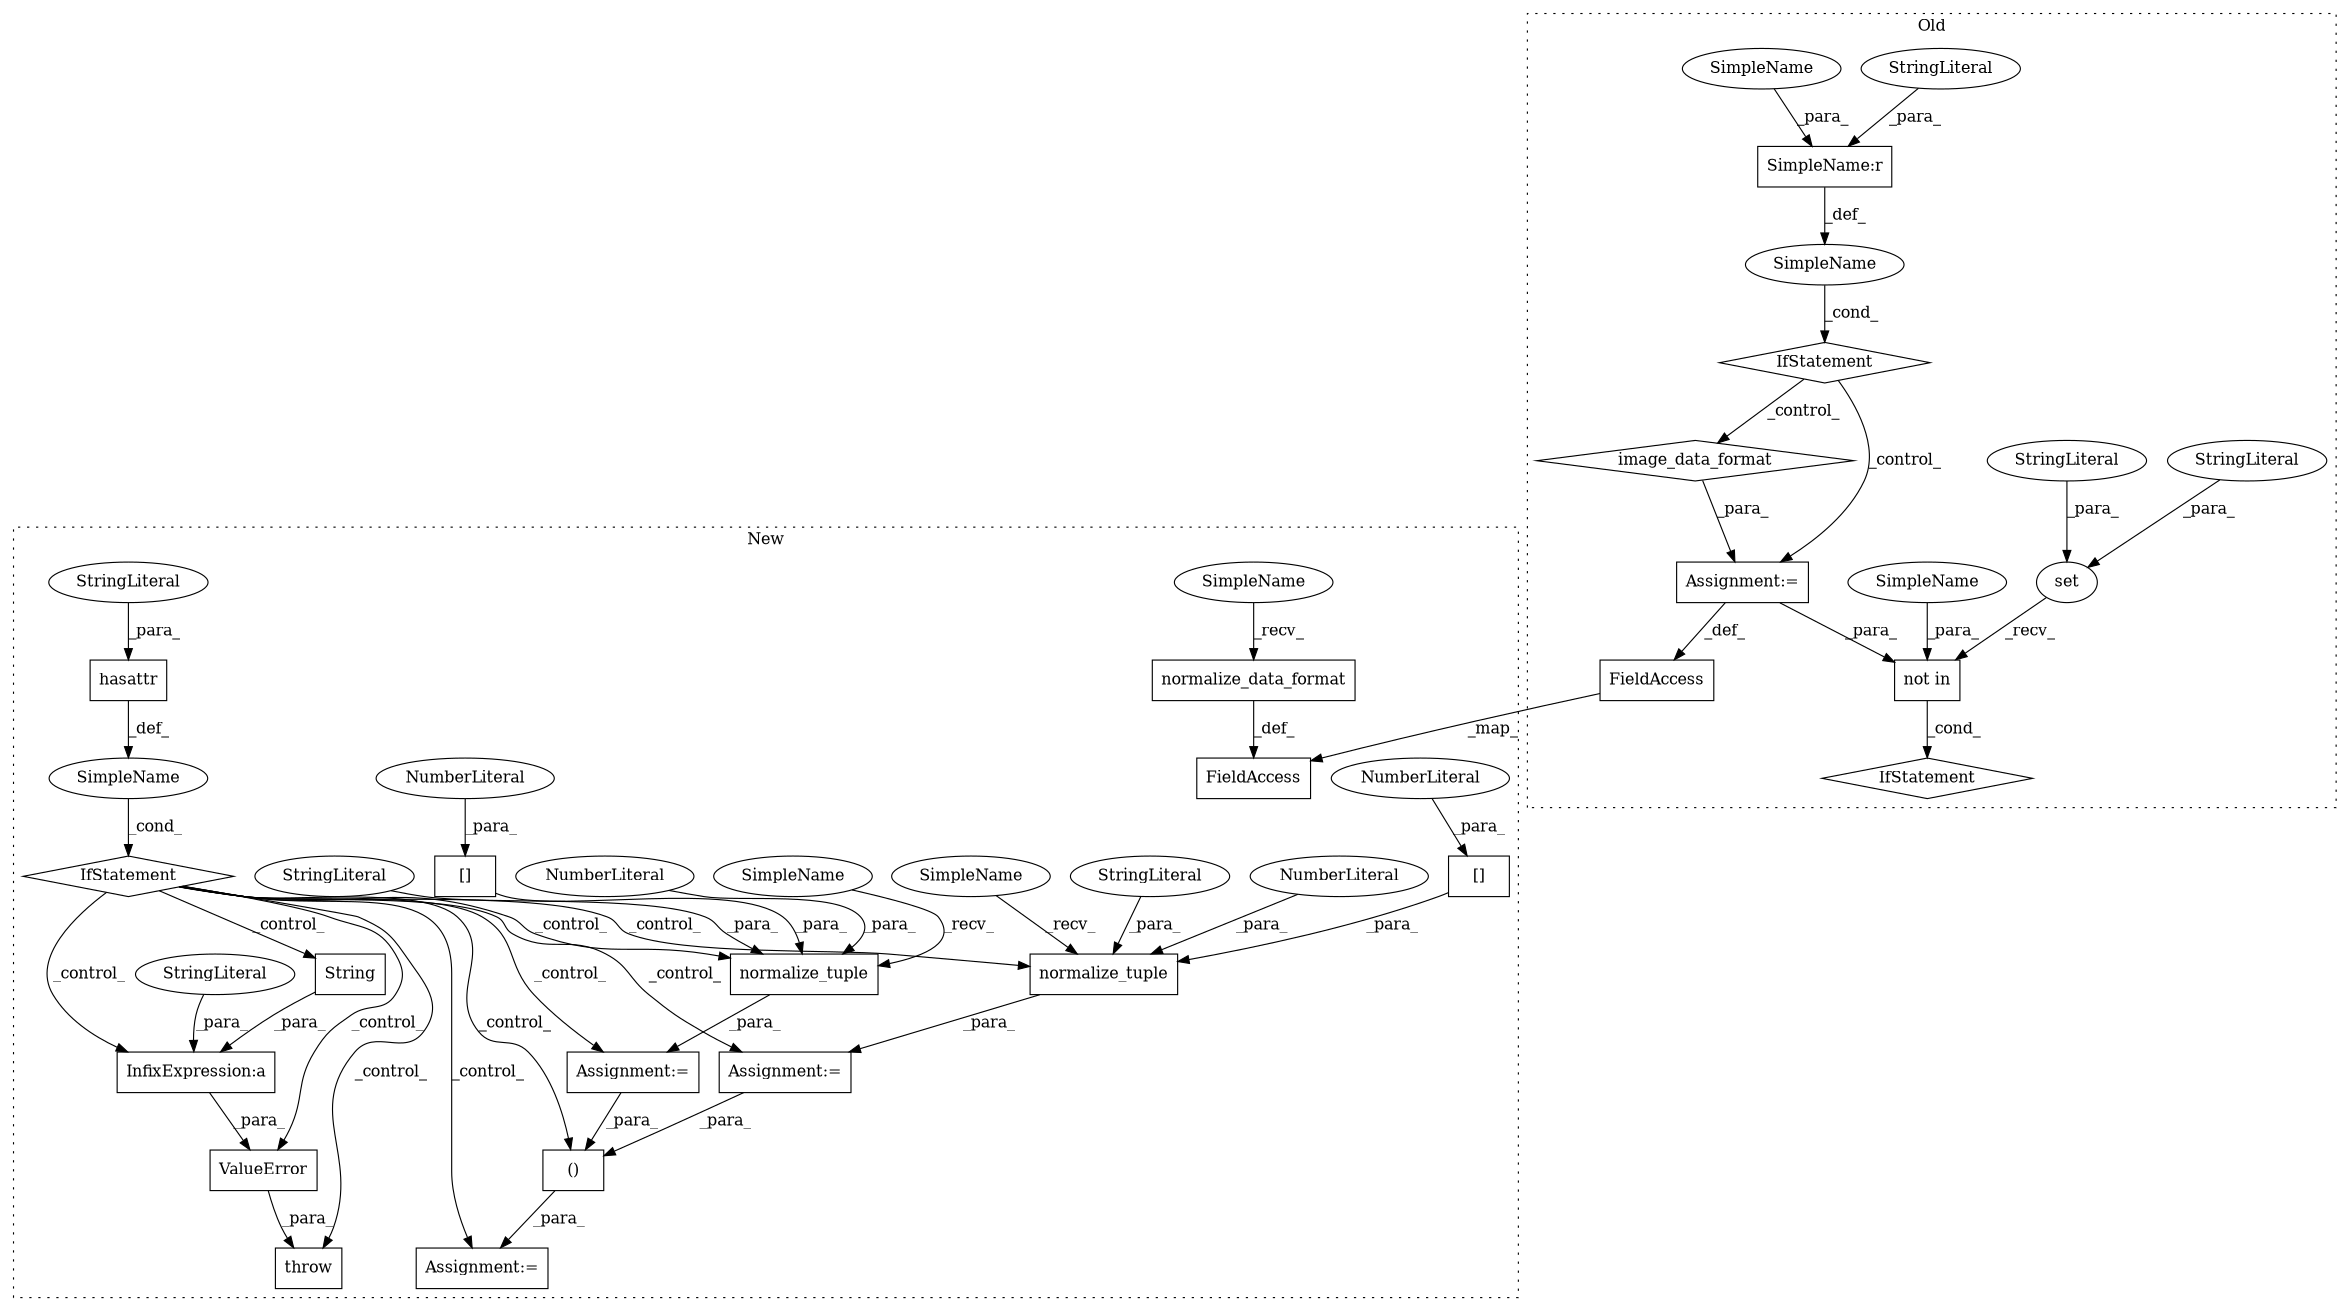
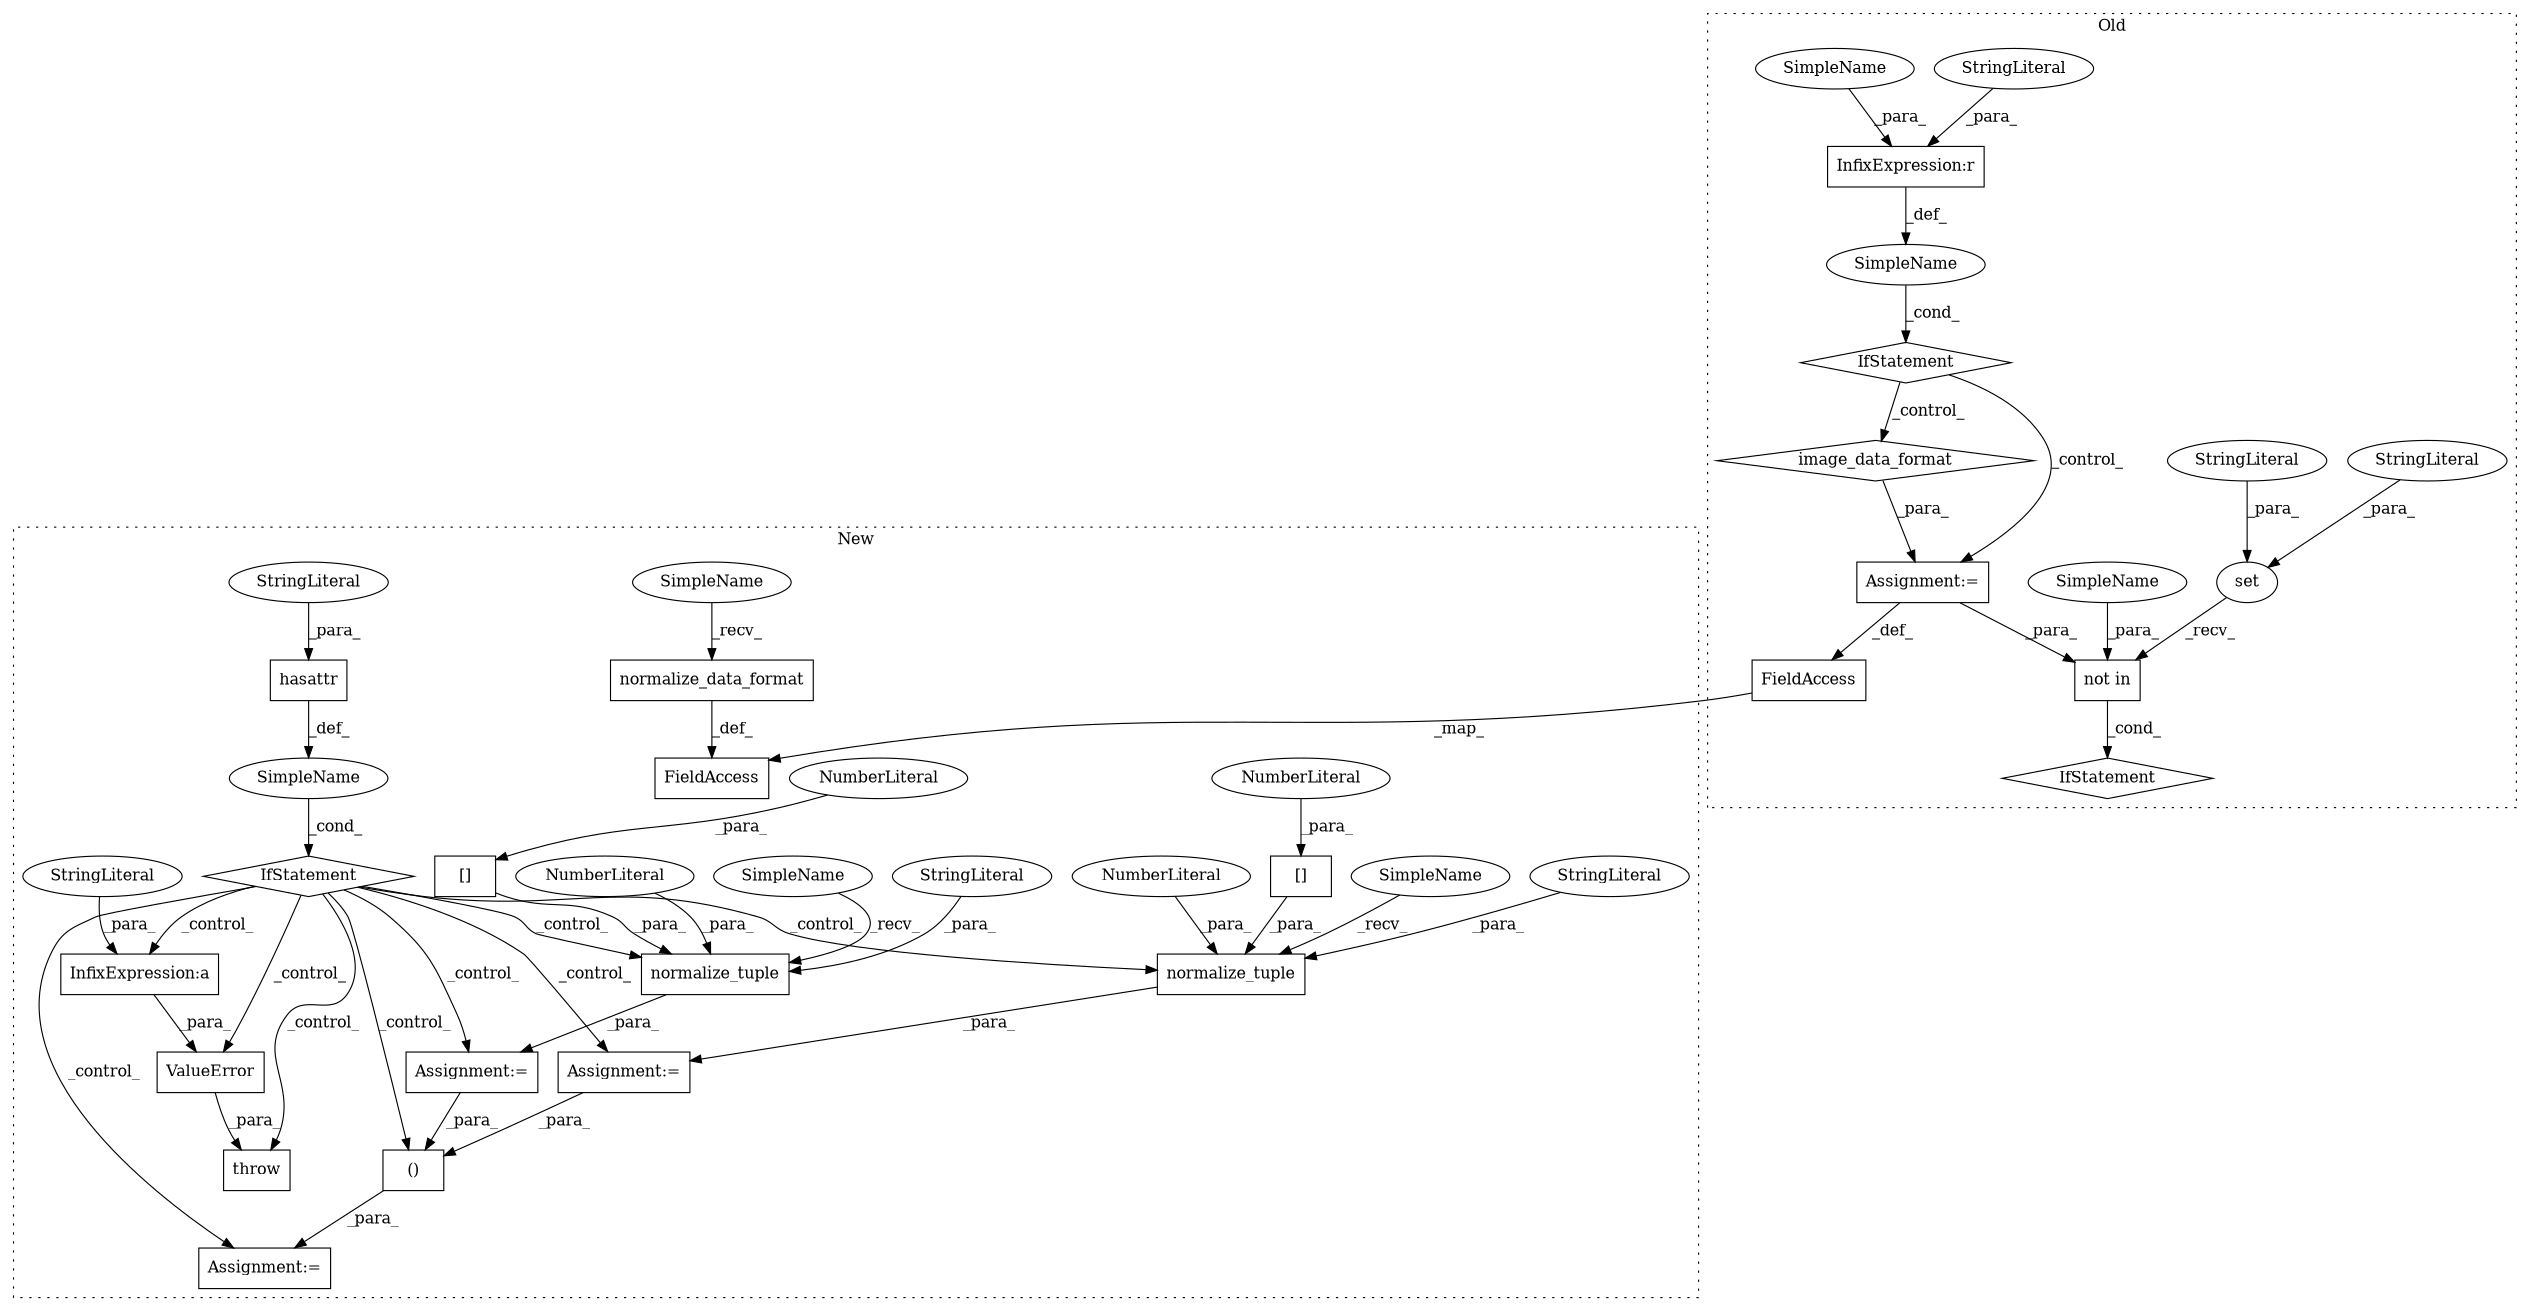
node "SimpleName:r": label "SimpleName:r" -> "InfixExpression:r"
node "String": removed
